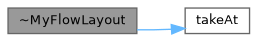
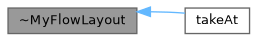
edge "~MyFlowLayout" -> "takeAt": reversed
